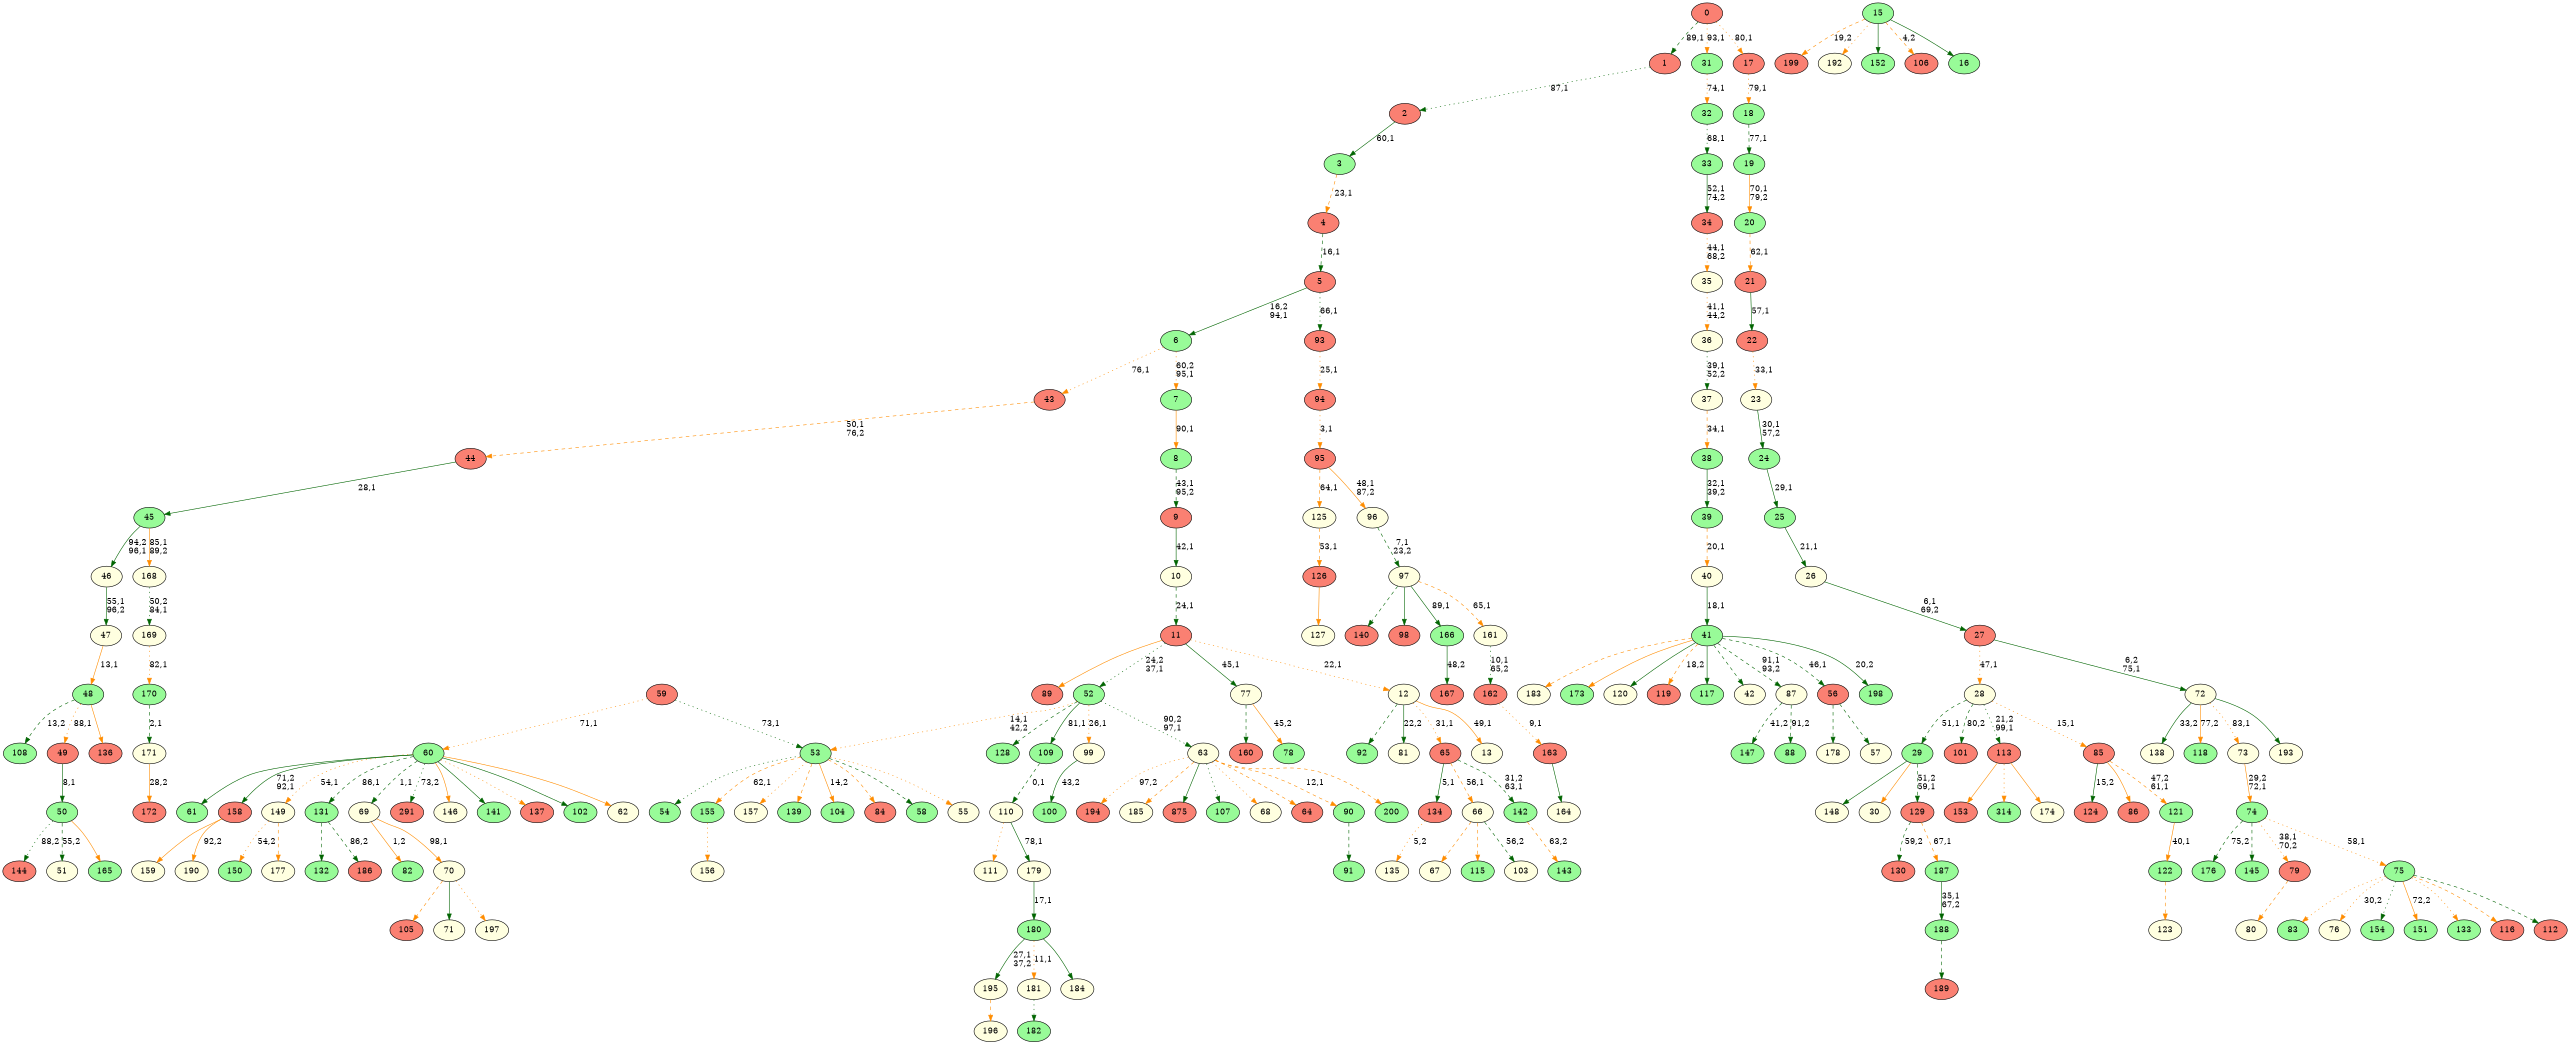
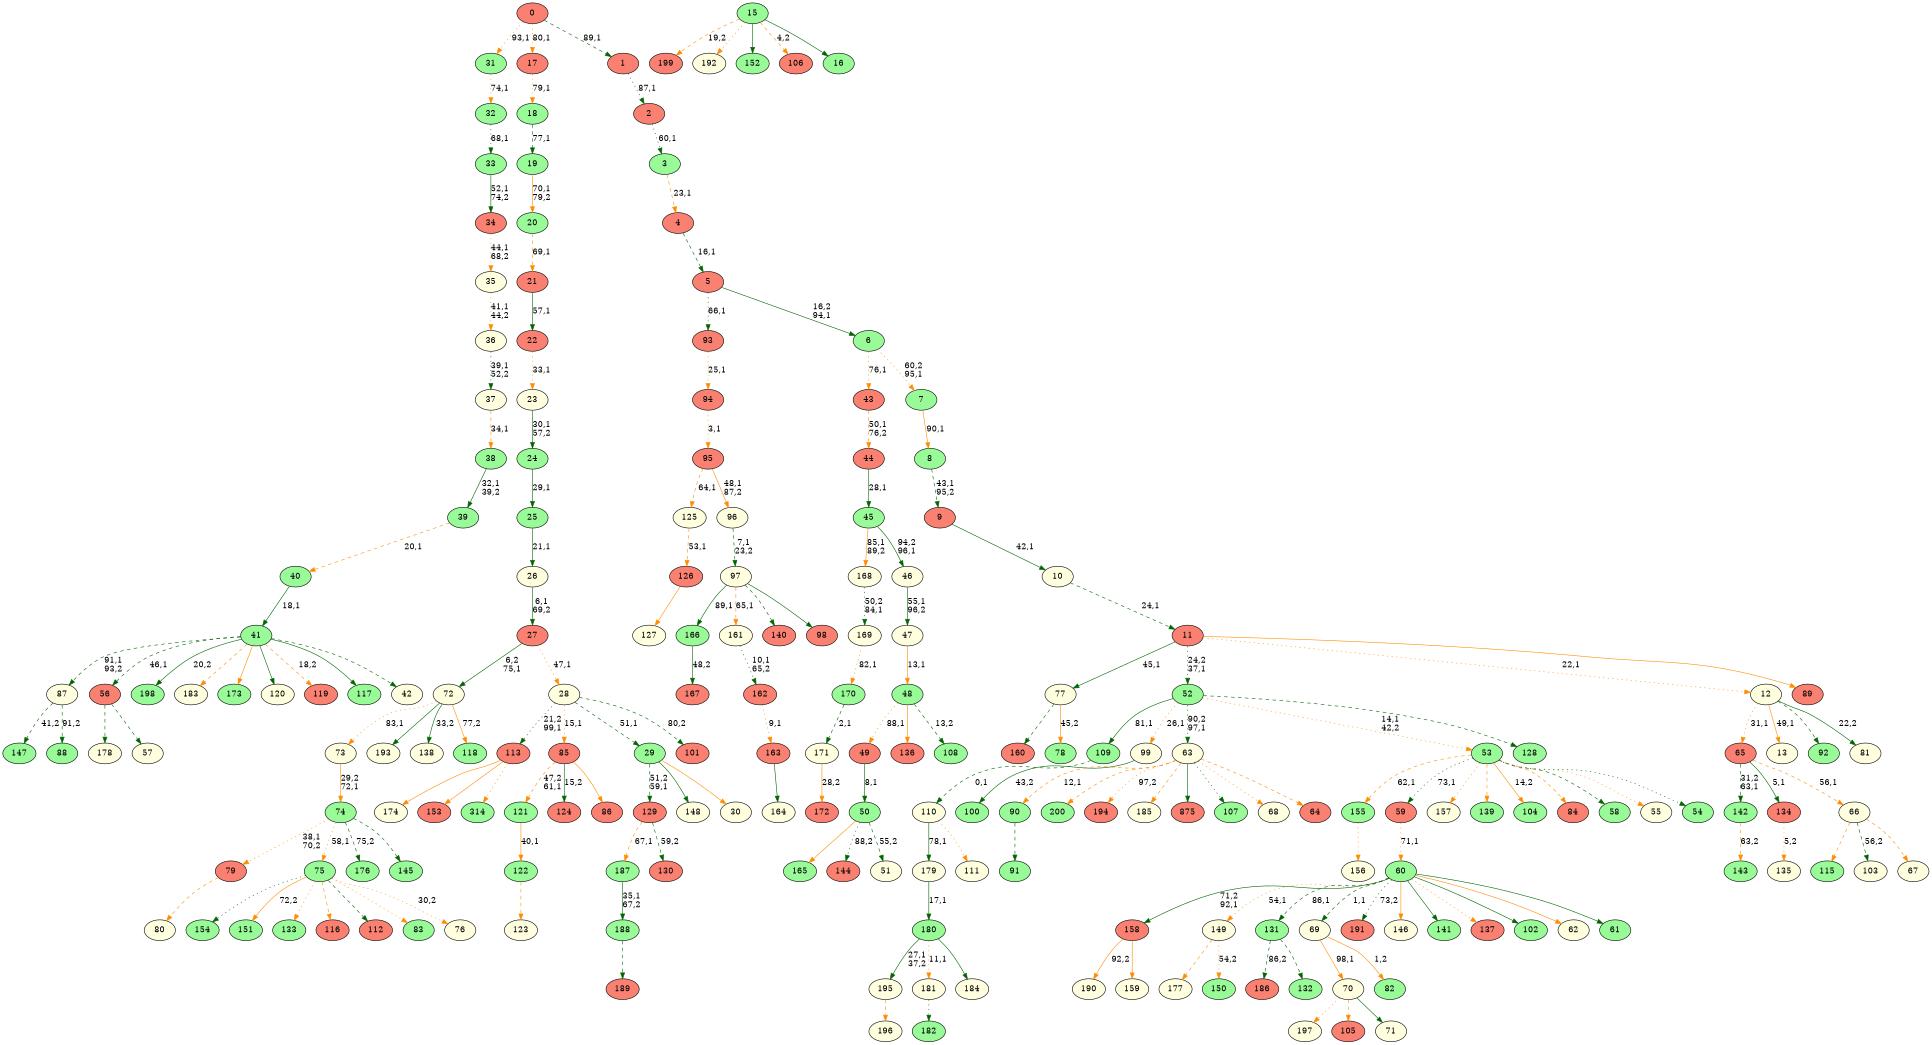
edge "2" -> "3": style solid -> dotted
edge "20" -> "21": label "62,1" -> "69,1"
node "40": fillcolor lightyellow -> palegreen
edge "59" -> "53": reversed
node "291": label "291" -> "191"
